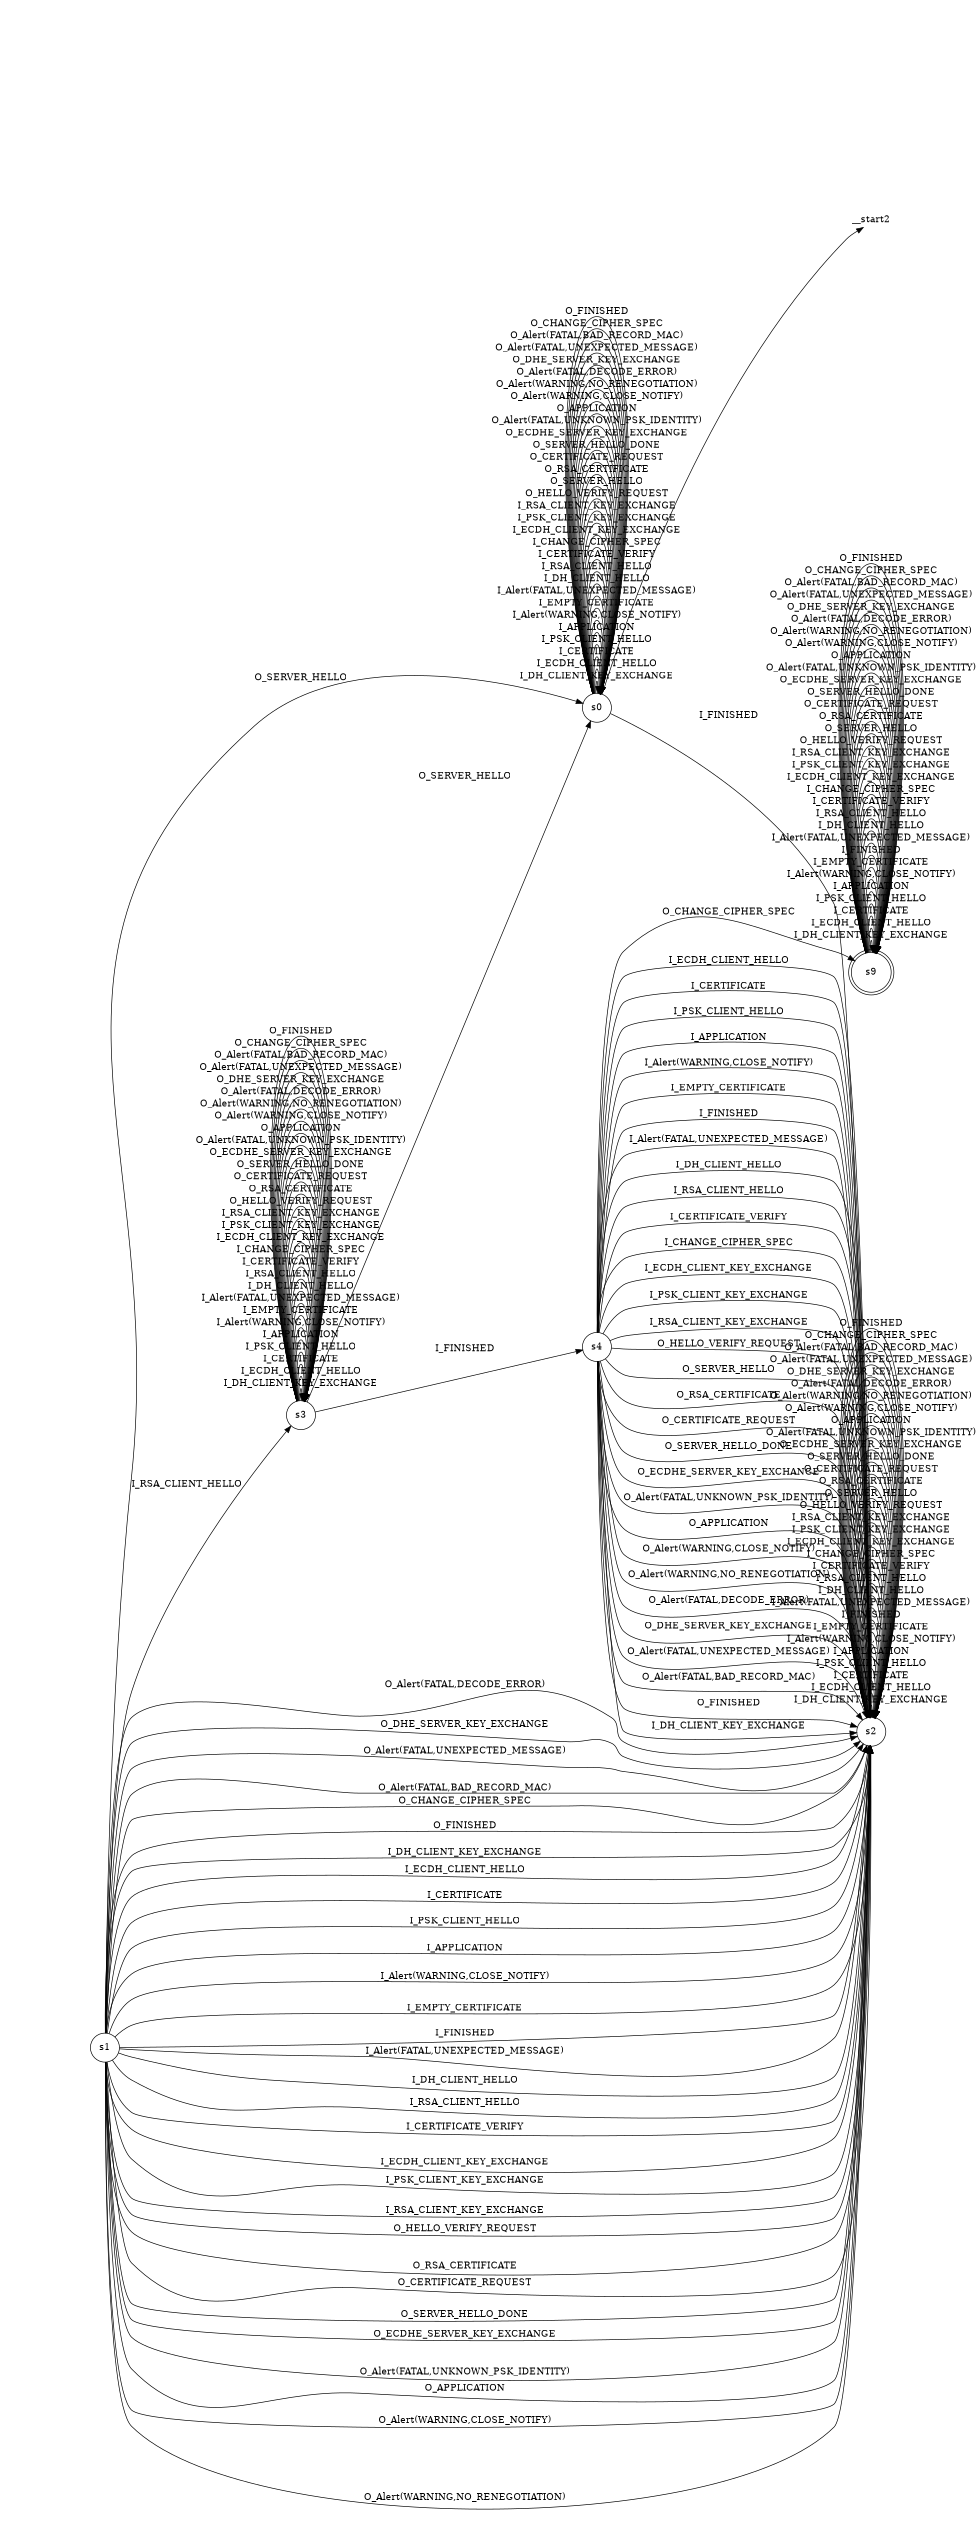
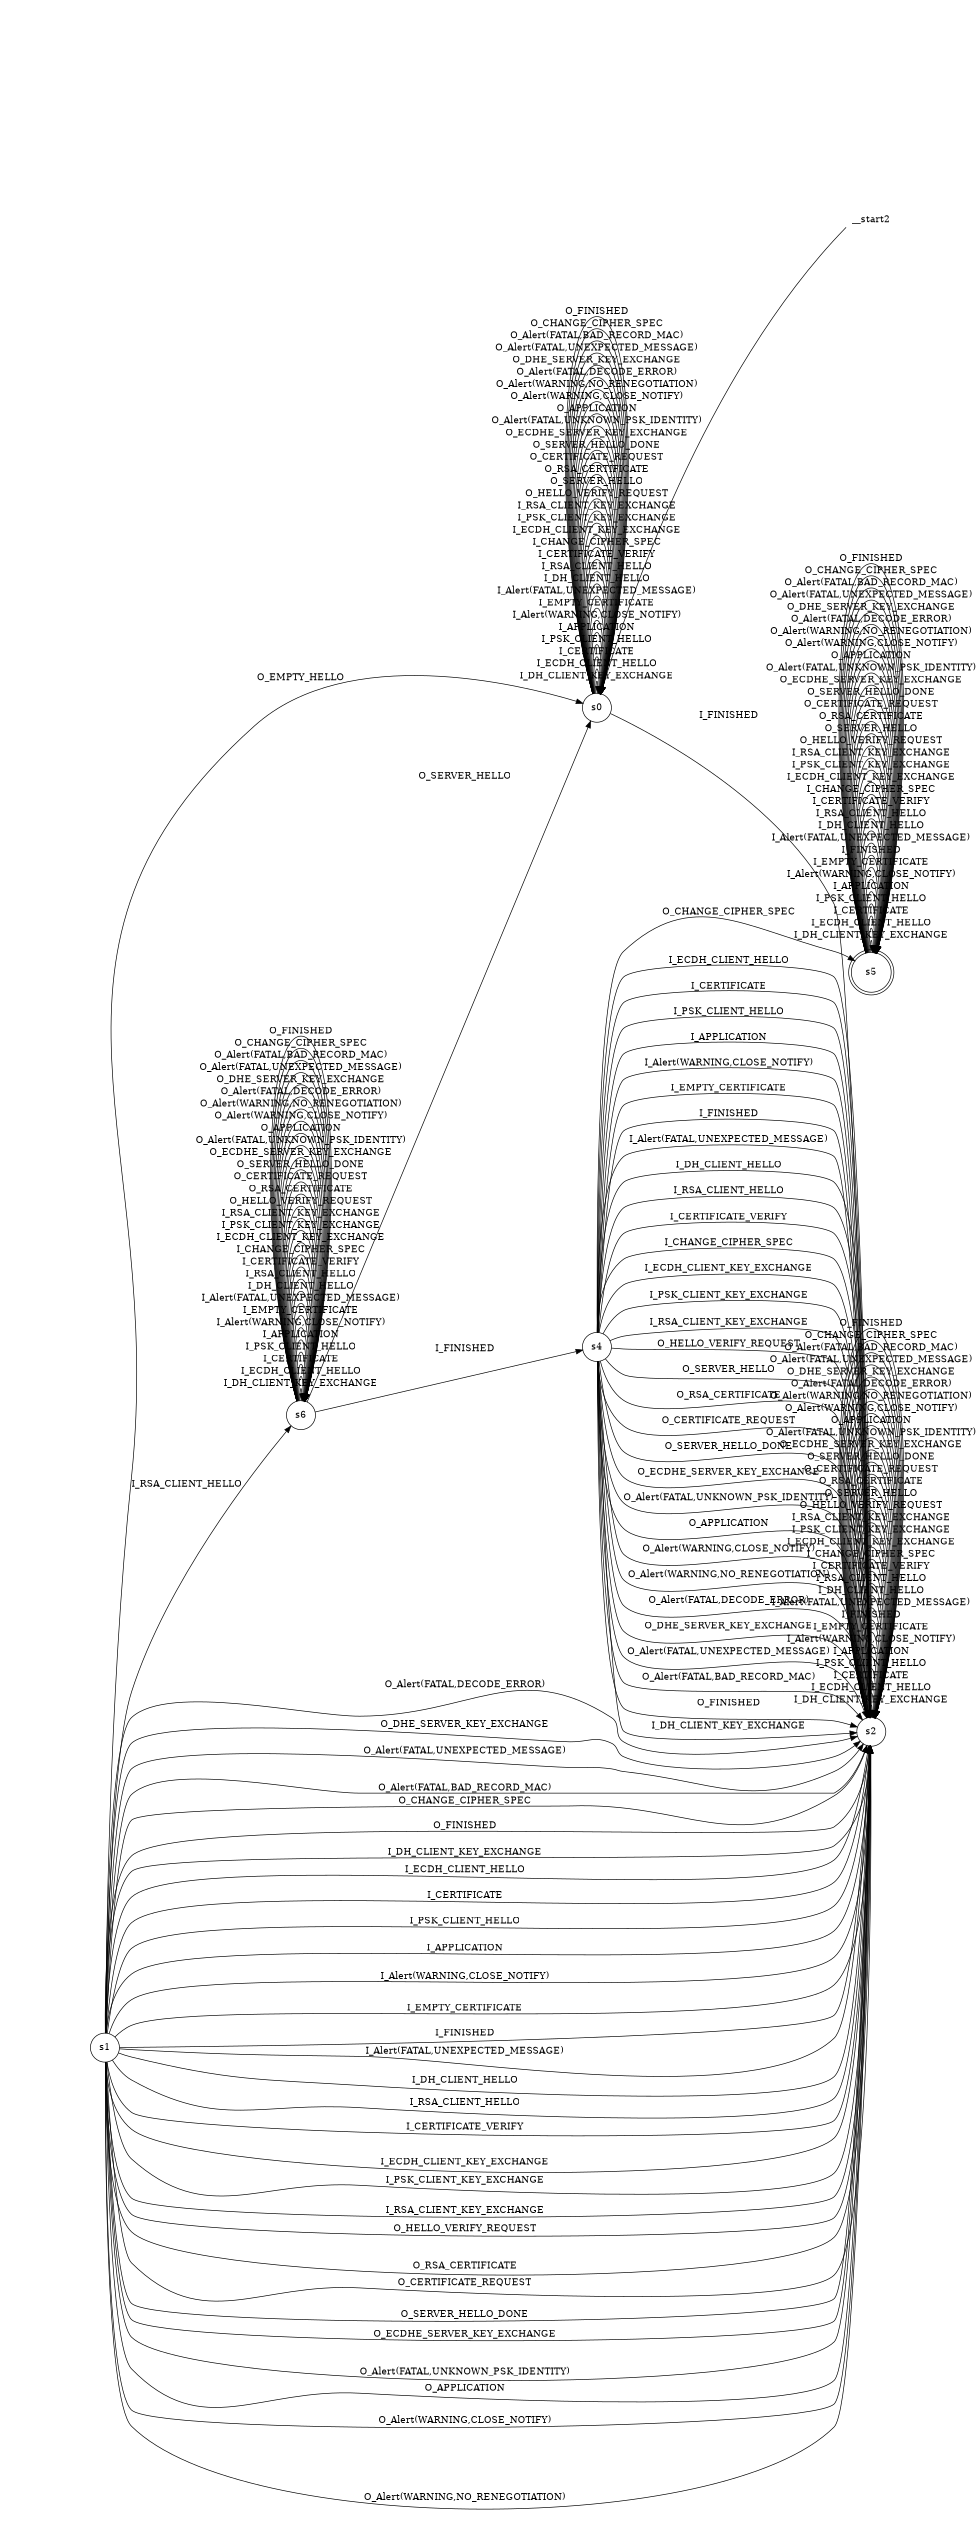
edge "s0" -> "__start2": reversed
edge "s1" -> "s0": label "O_SERVER_HELLO" -> "O_EMPTY_HELLO"
node "s9": label "s9" -> "s5"
node "s3": label "s3" -> "s6"
